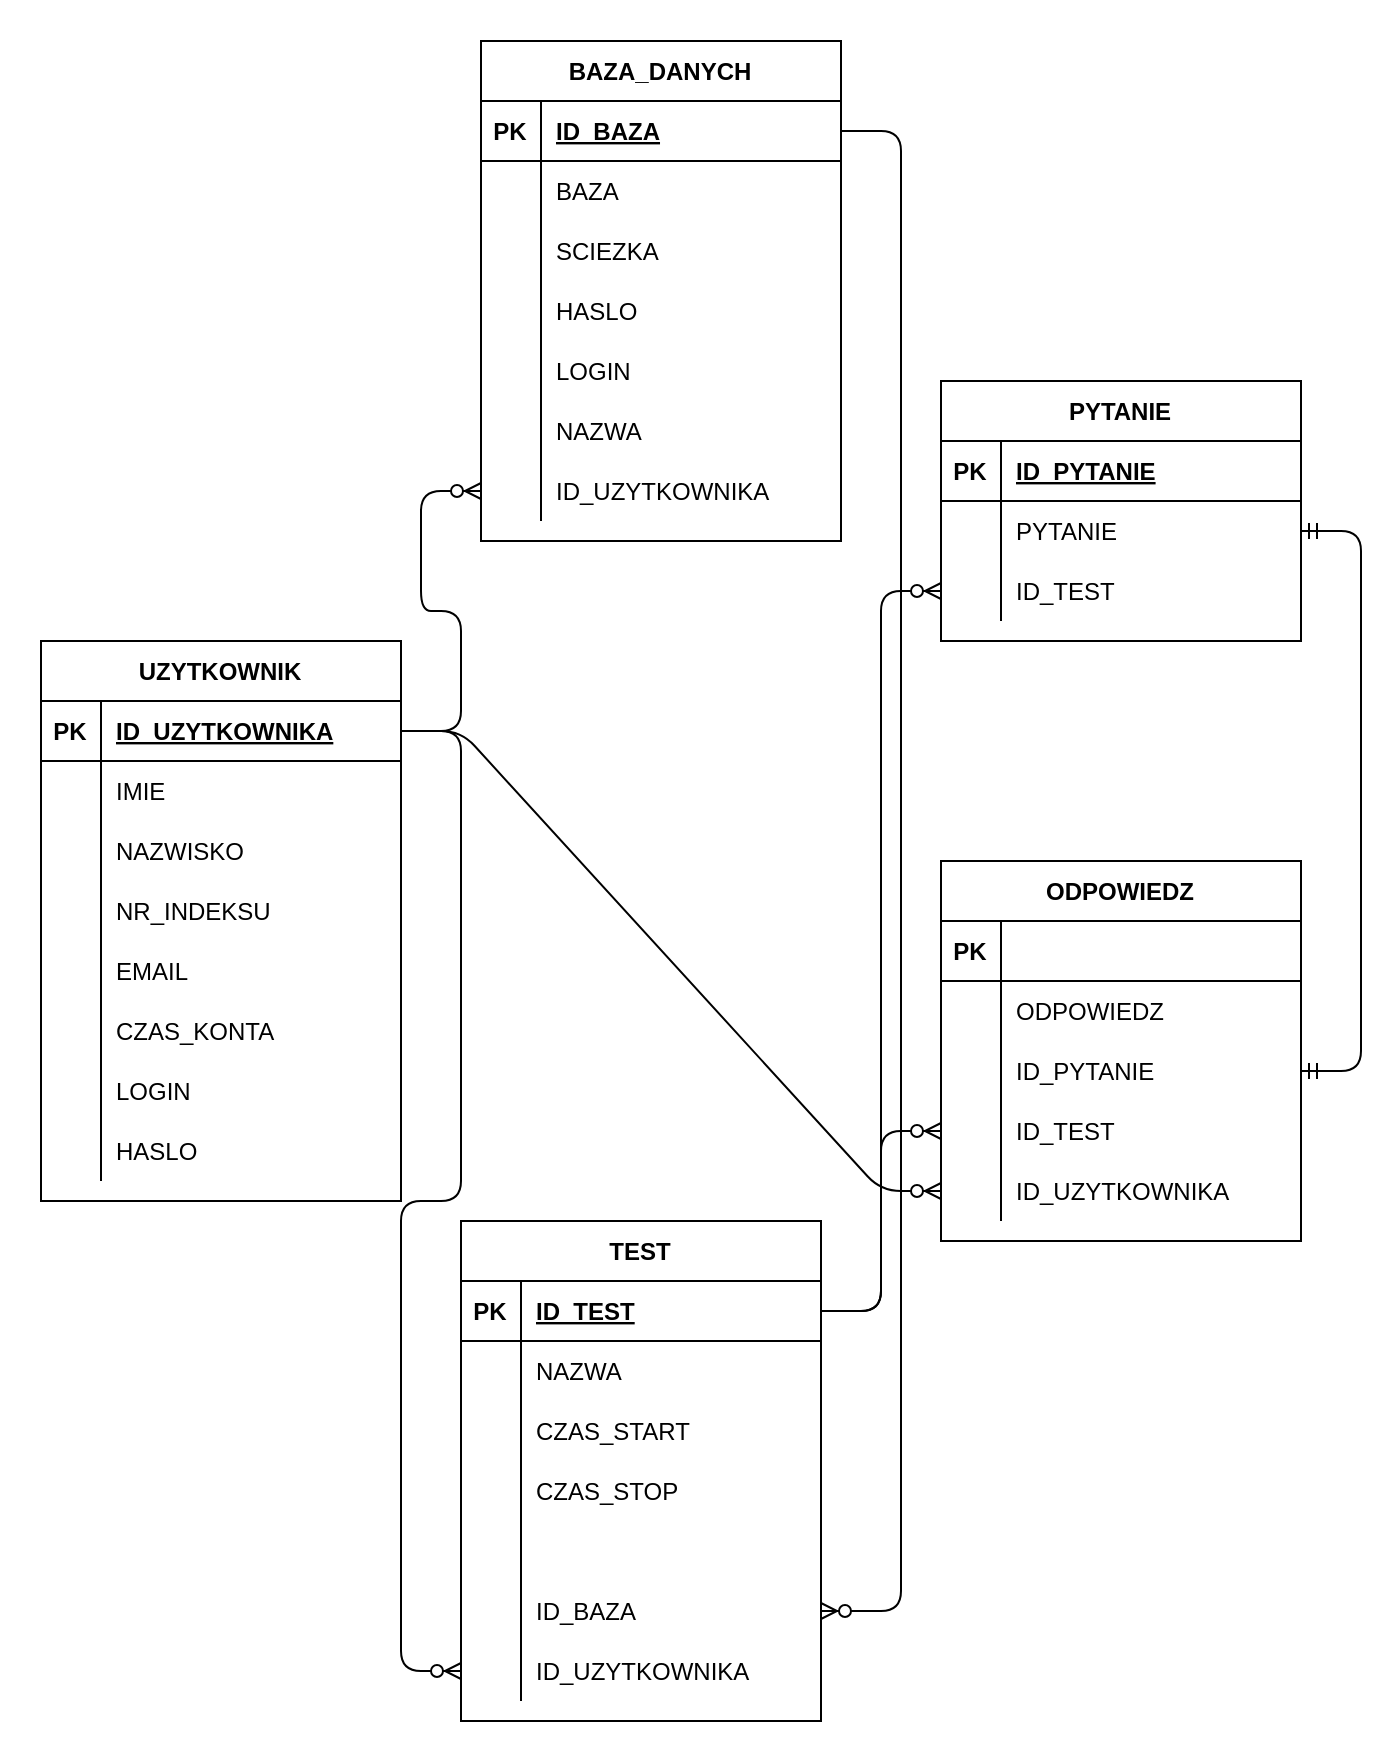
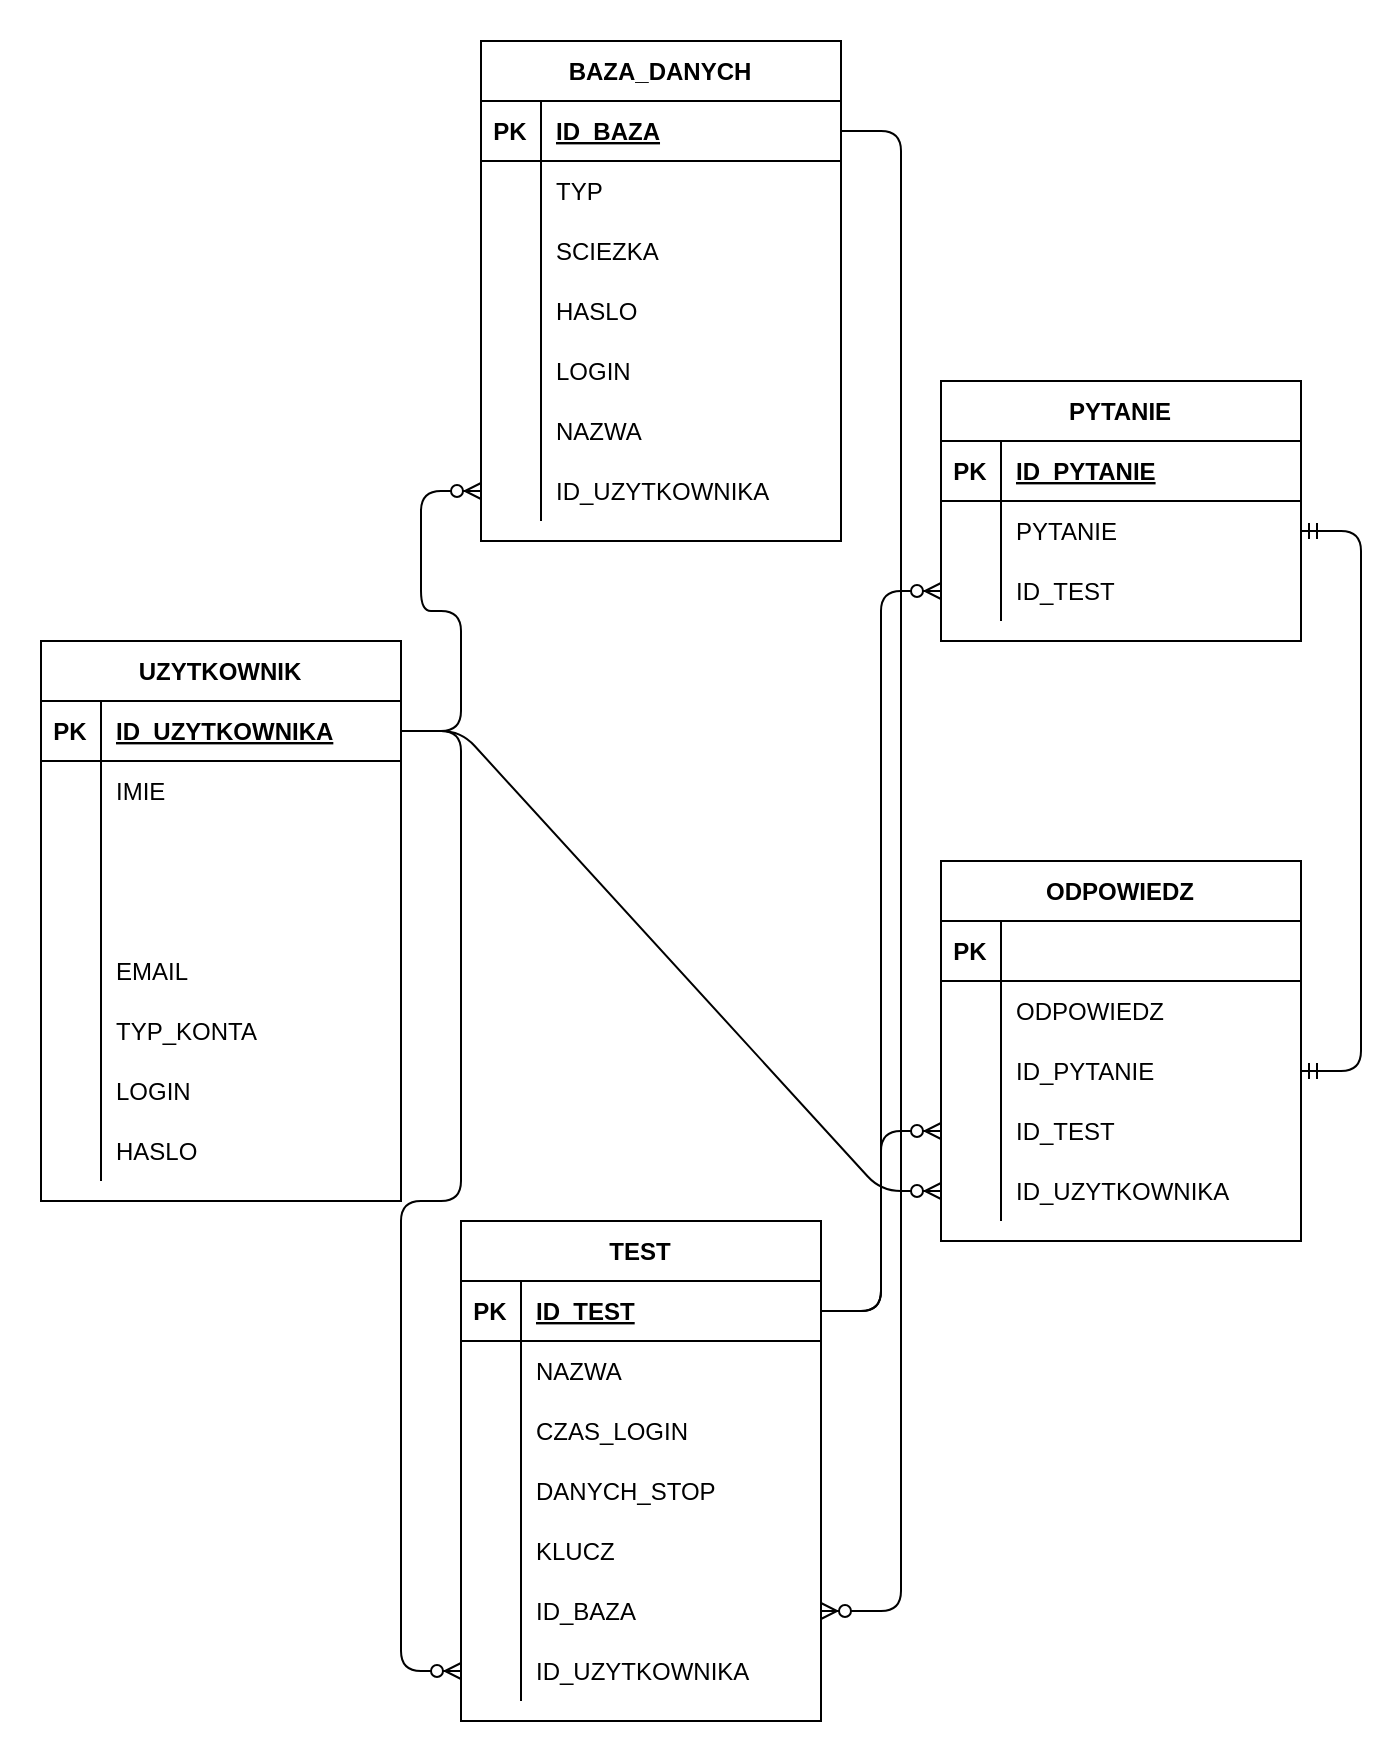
node "BAZA": label "BAZA" -> "TYP"
node "NAZWISKO": removed
node "NR_INDEKSU": removed
node "CZAS_KONTA": label "CZAS_KONTA" -> "TYP_KONTA"
node "CZAS_START": label "CZAS_START" -> "CZAS_LOGIN"
node "CZAS_STOP": label "CZAS_STOP" -> "DANYCH_STOP"
node "KLUCZ": added
